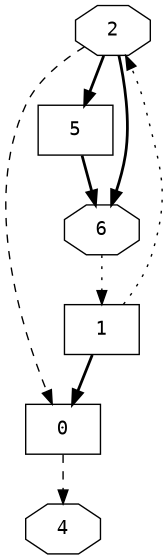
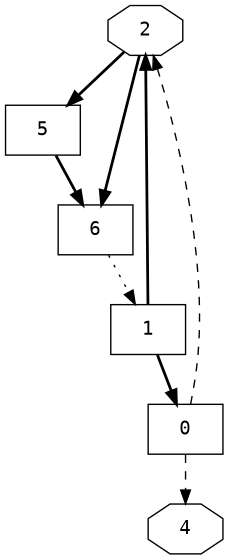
edge "1" -> "2": style dotted -> bold
edge "2" -> "0": reversed
node "6": shape octagon -> box
